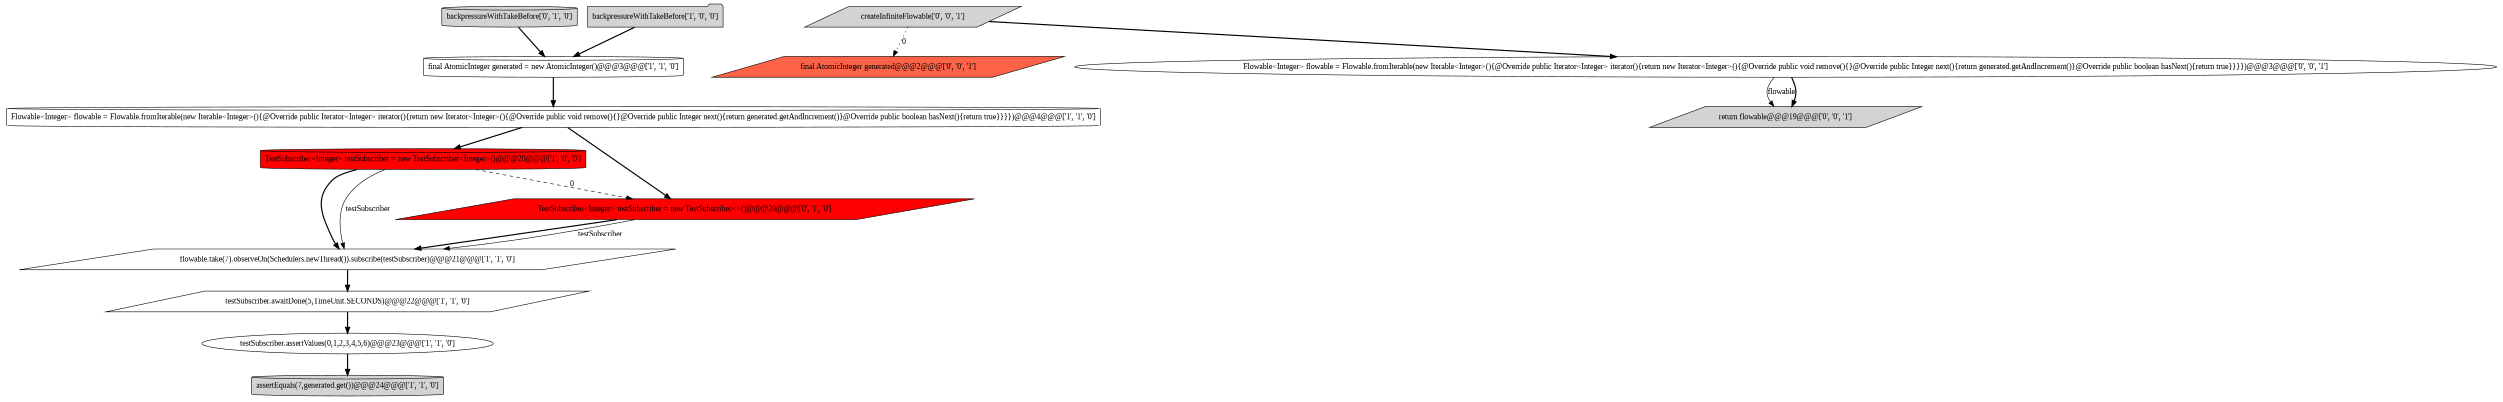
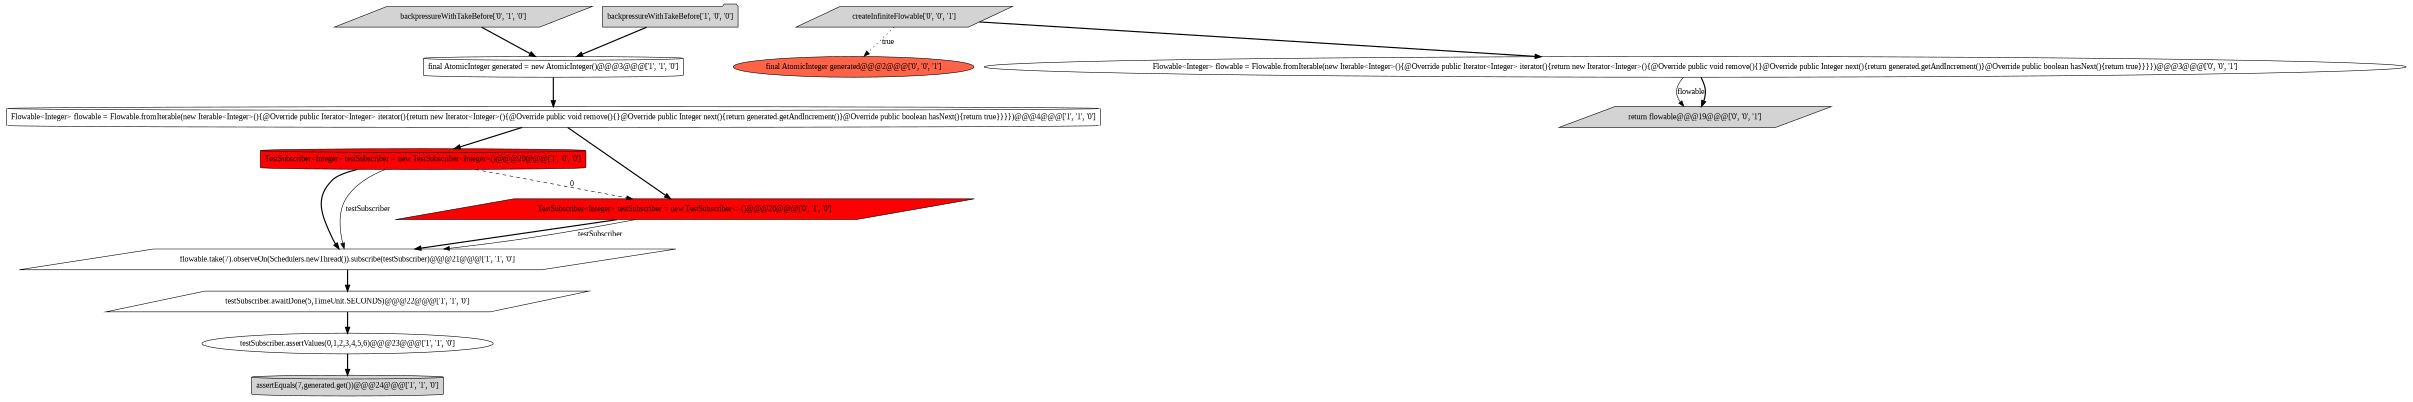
node "backpressureWithTakeBefore['0', '1', '0']": shape cylinder -> parallelogram
edge "createInfiniteFlowable['0', '0', '1']" -> "final AtomicInteger generated@@@2@@@['0', '0', '1']": label "0" -> "true"
node "final AtomicInteger generated@@@2@@@['0', '0', '1']": shape parallelogram -> ellipse
